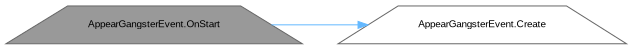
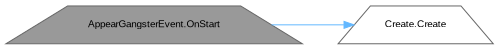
node "AppearGangsterEvent.Create": label "AppearGangsterEvent.Create" -> "Create.Create"
